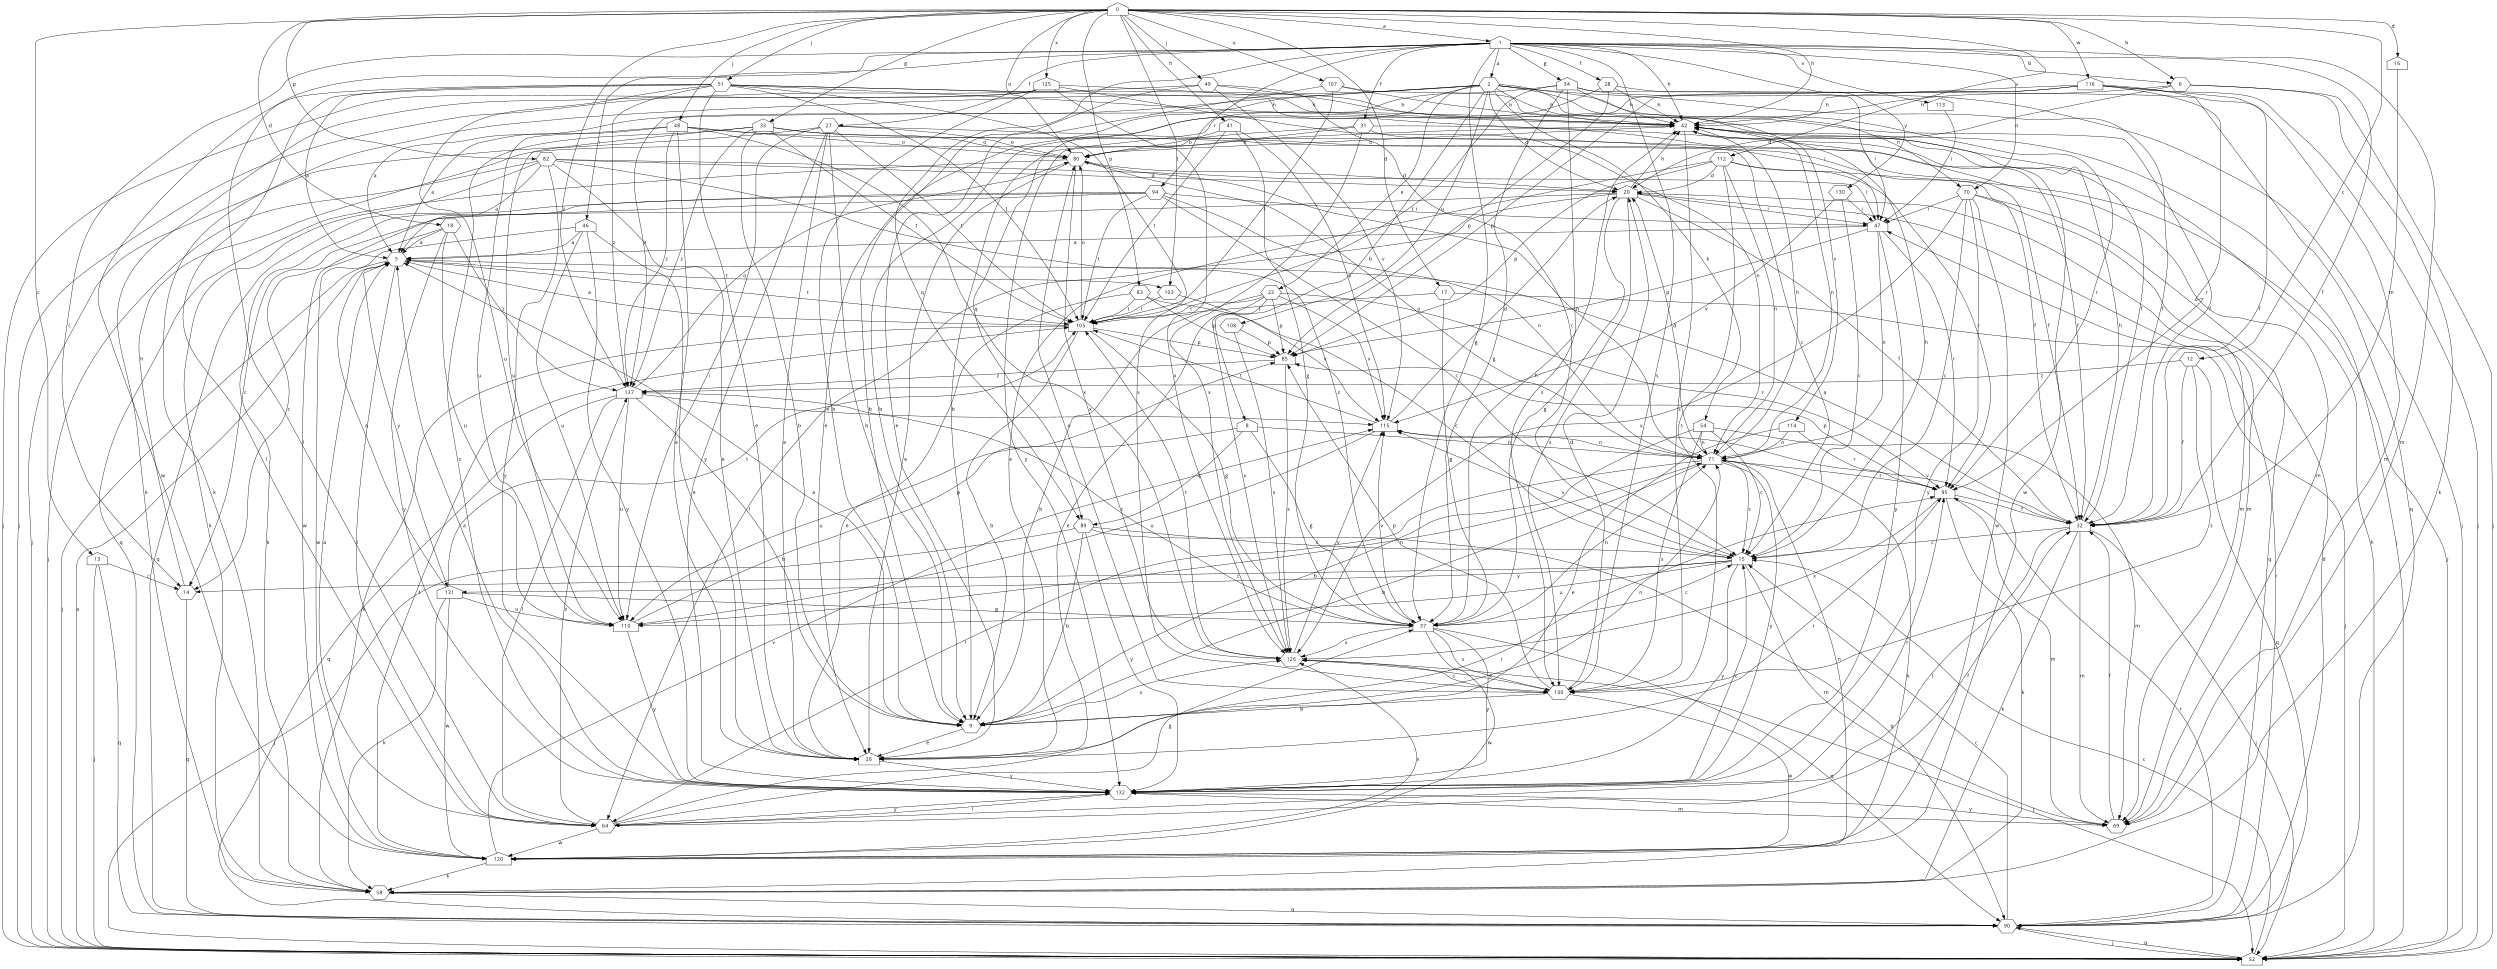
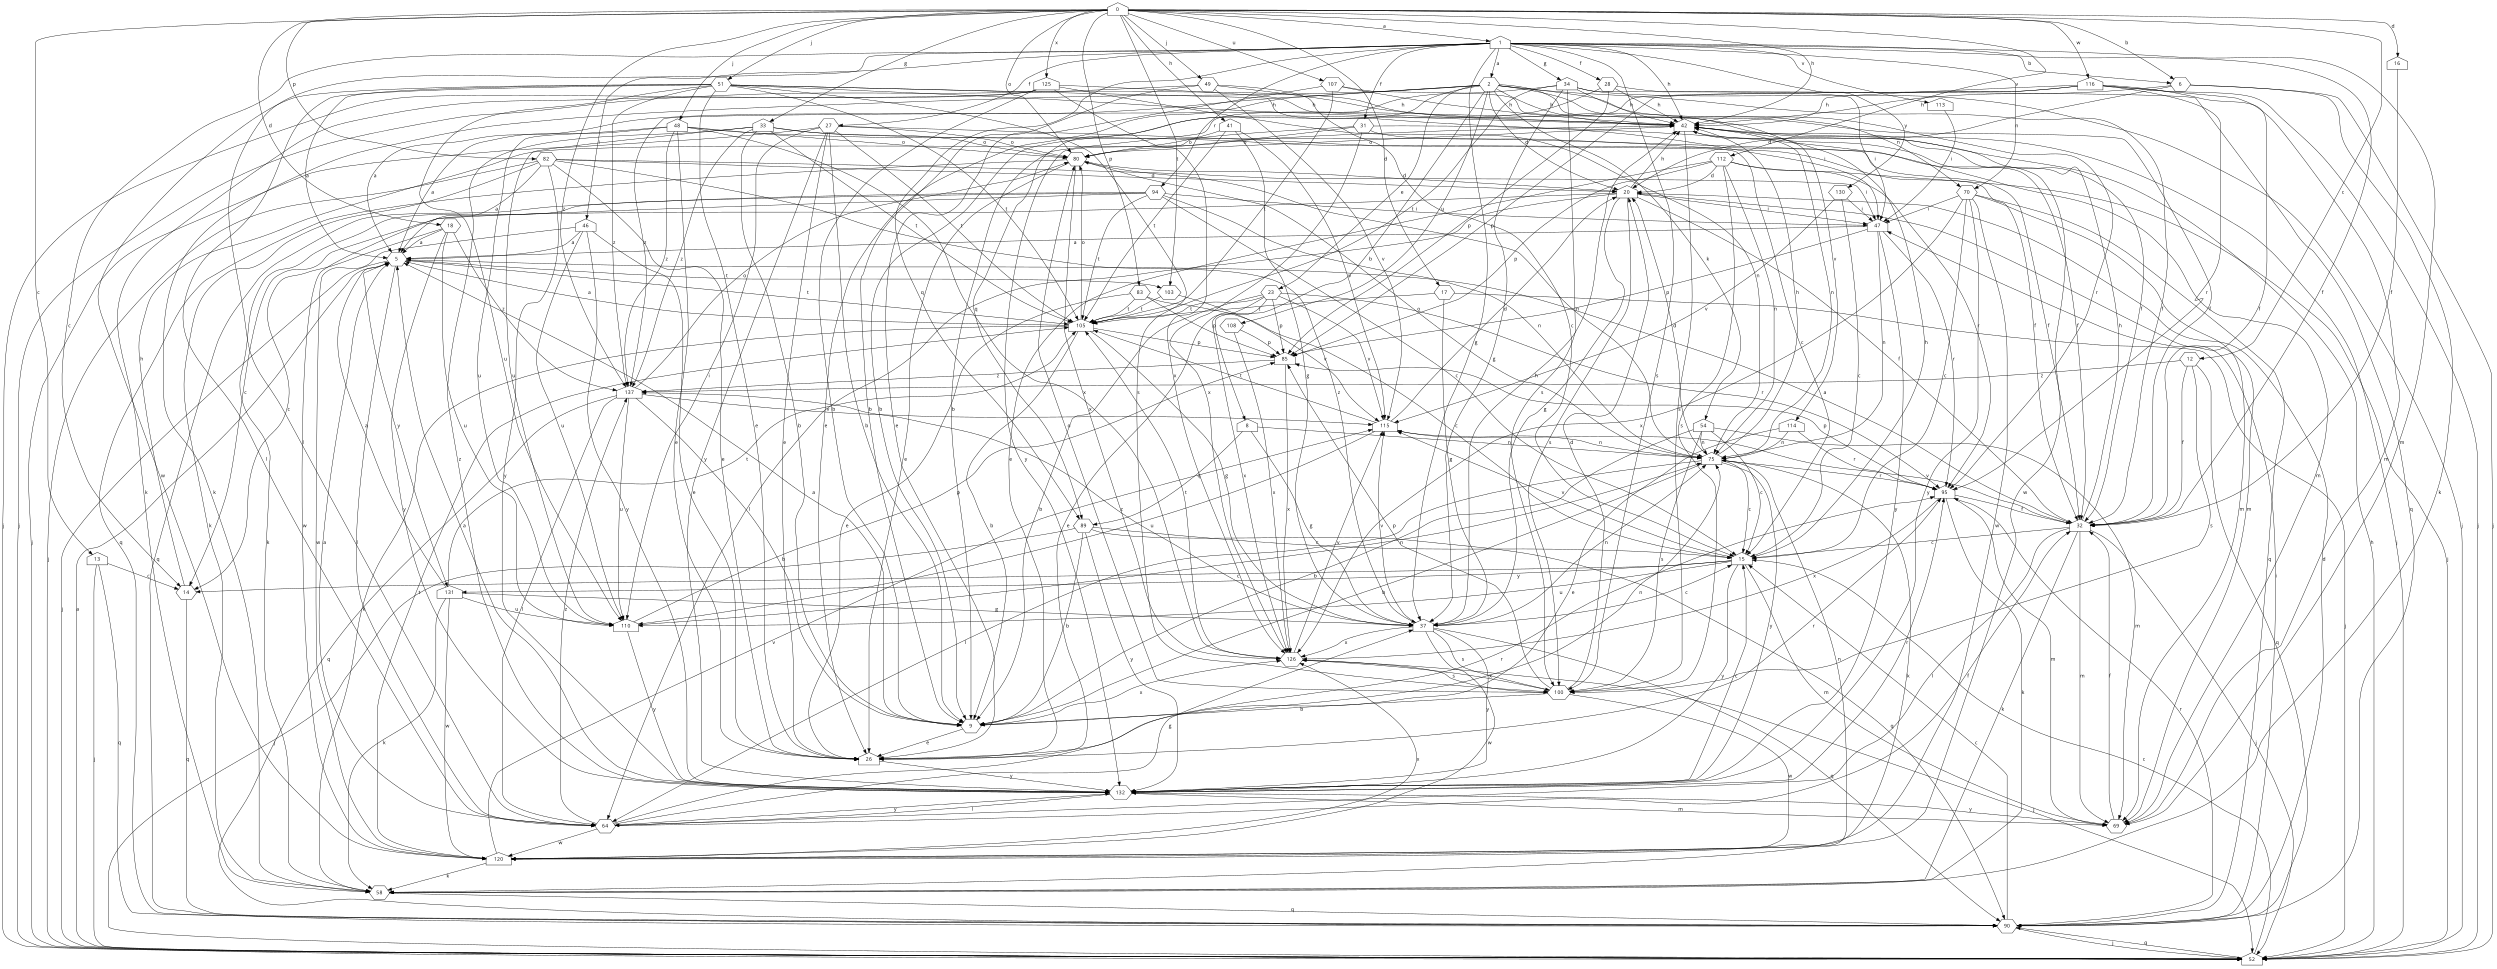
edge "16" -> "32": label "m" -> "f"
node "71": label "71" -> "75"
edge "8" -> "110": removed, label "u"
